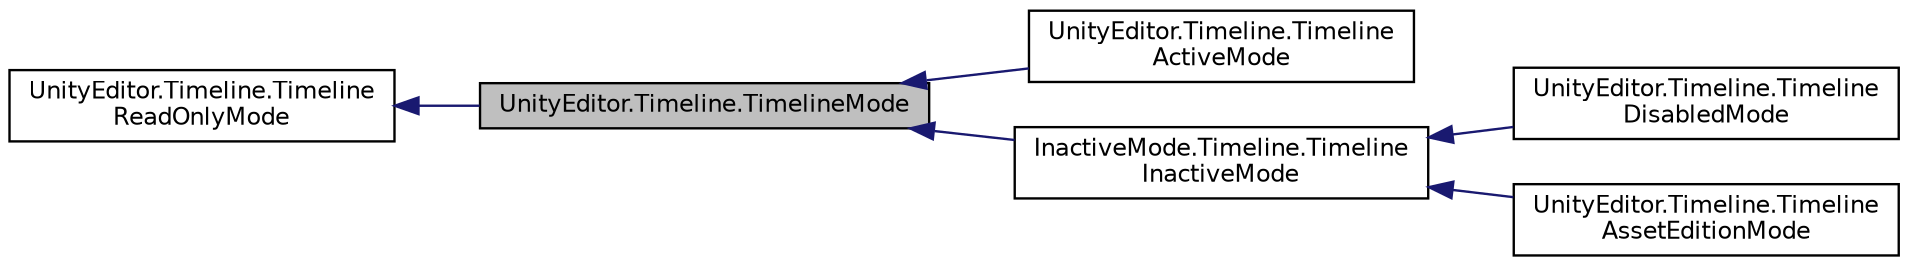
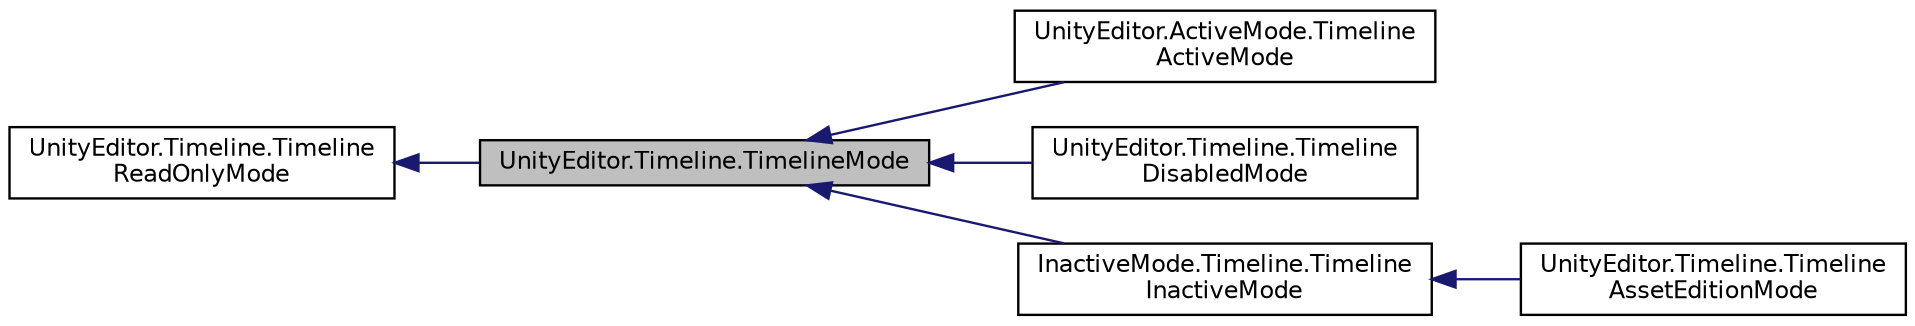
node "UnityEditor.Timeline.Timeline ActiveMode": label "UnityEditor.Timeline.Timeline ActiveMode" -> "UnityEditor.ActiveMode.Timeline ActiveMode"
edge "UnityEditor.Timeline.Timeline DisabledMode" -> "InactiveMode.Timeline.Timeline InactiveMode": now "UnityEditor.Timeline.Timeline DisabledMode" -> "UnityEditor.Timeline.TimelineMode"
